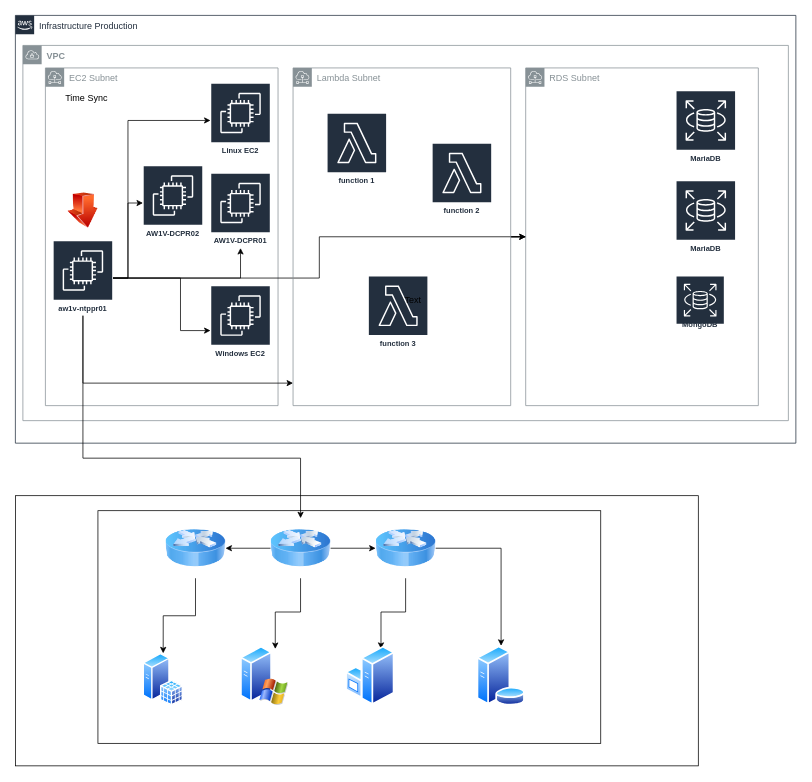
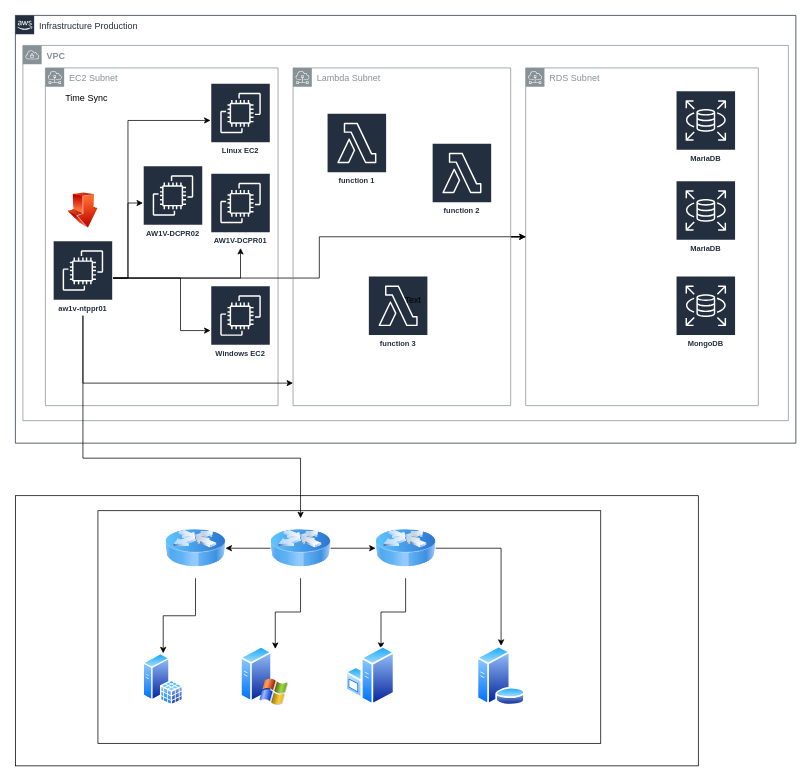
node "MongoDB": size 49x56 -> 60x75
